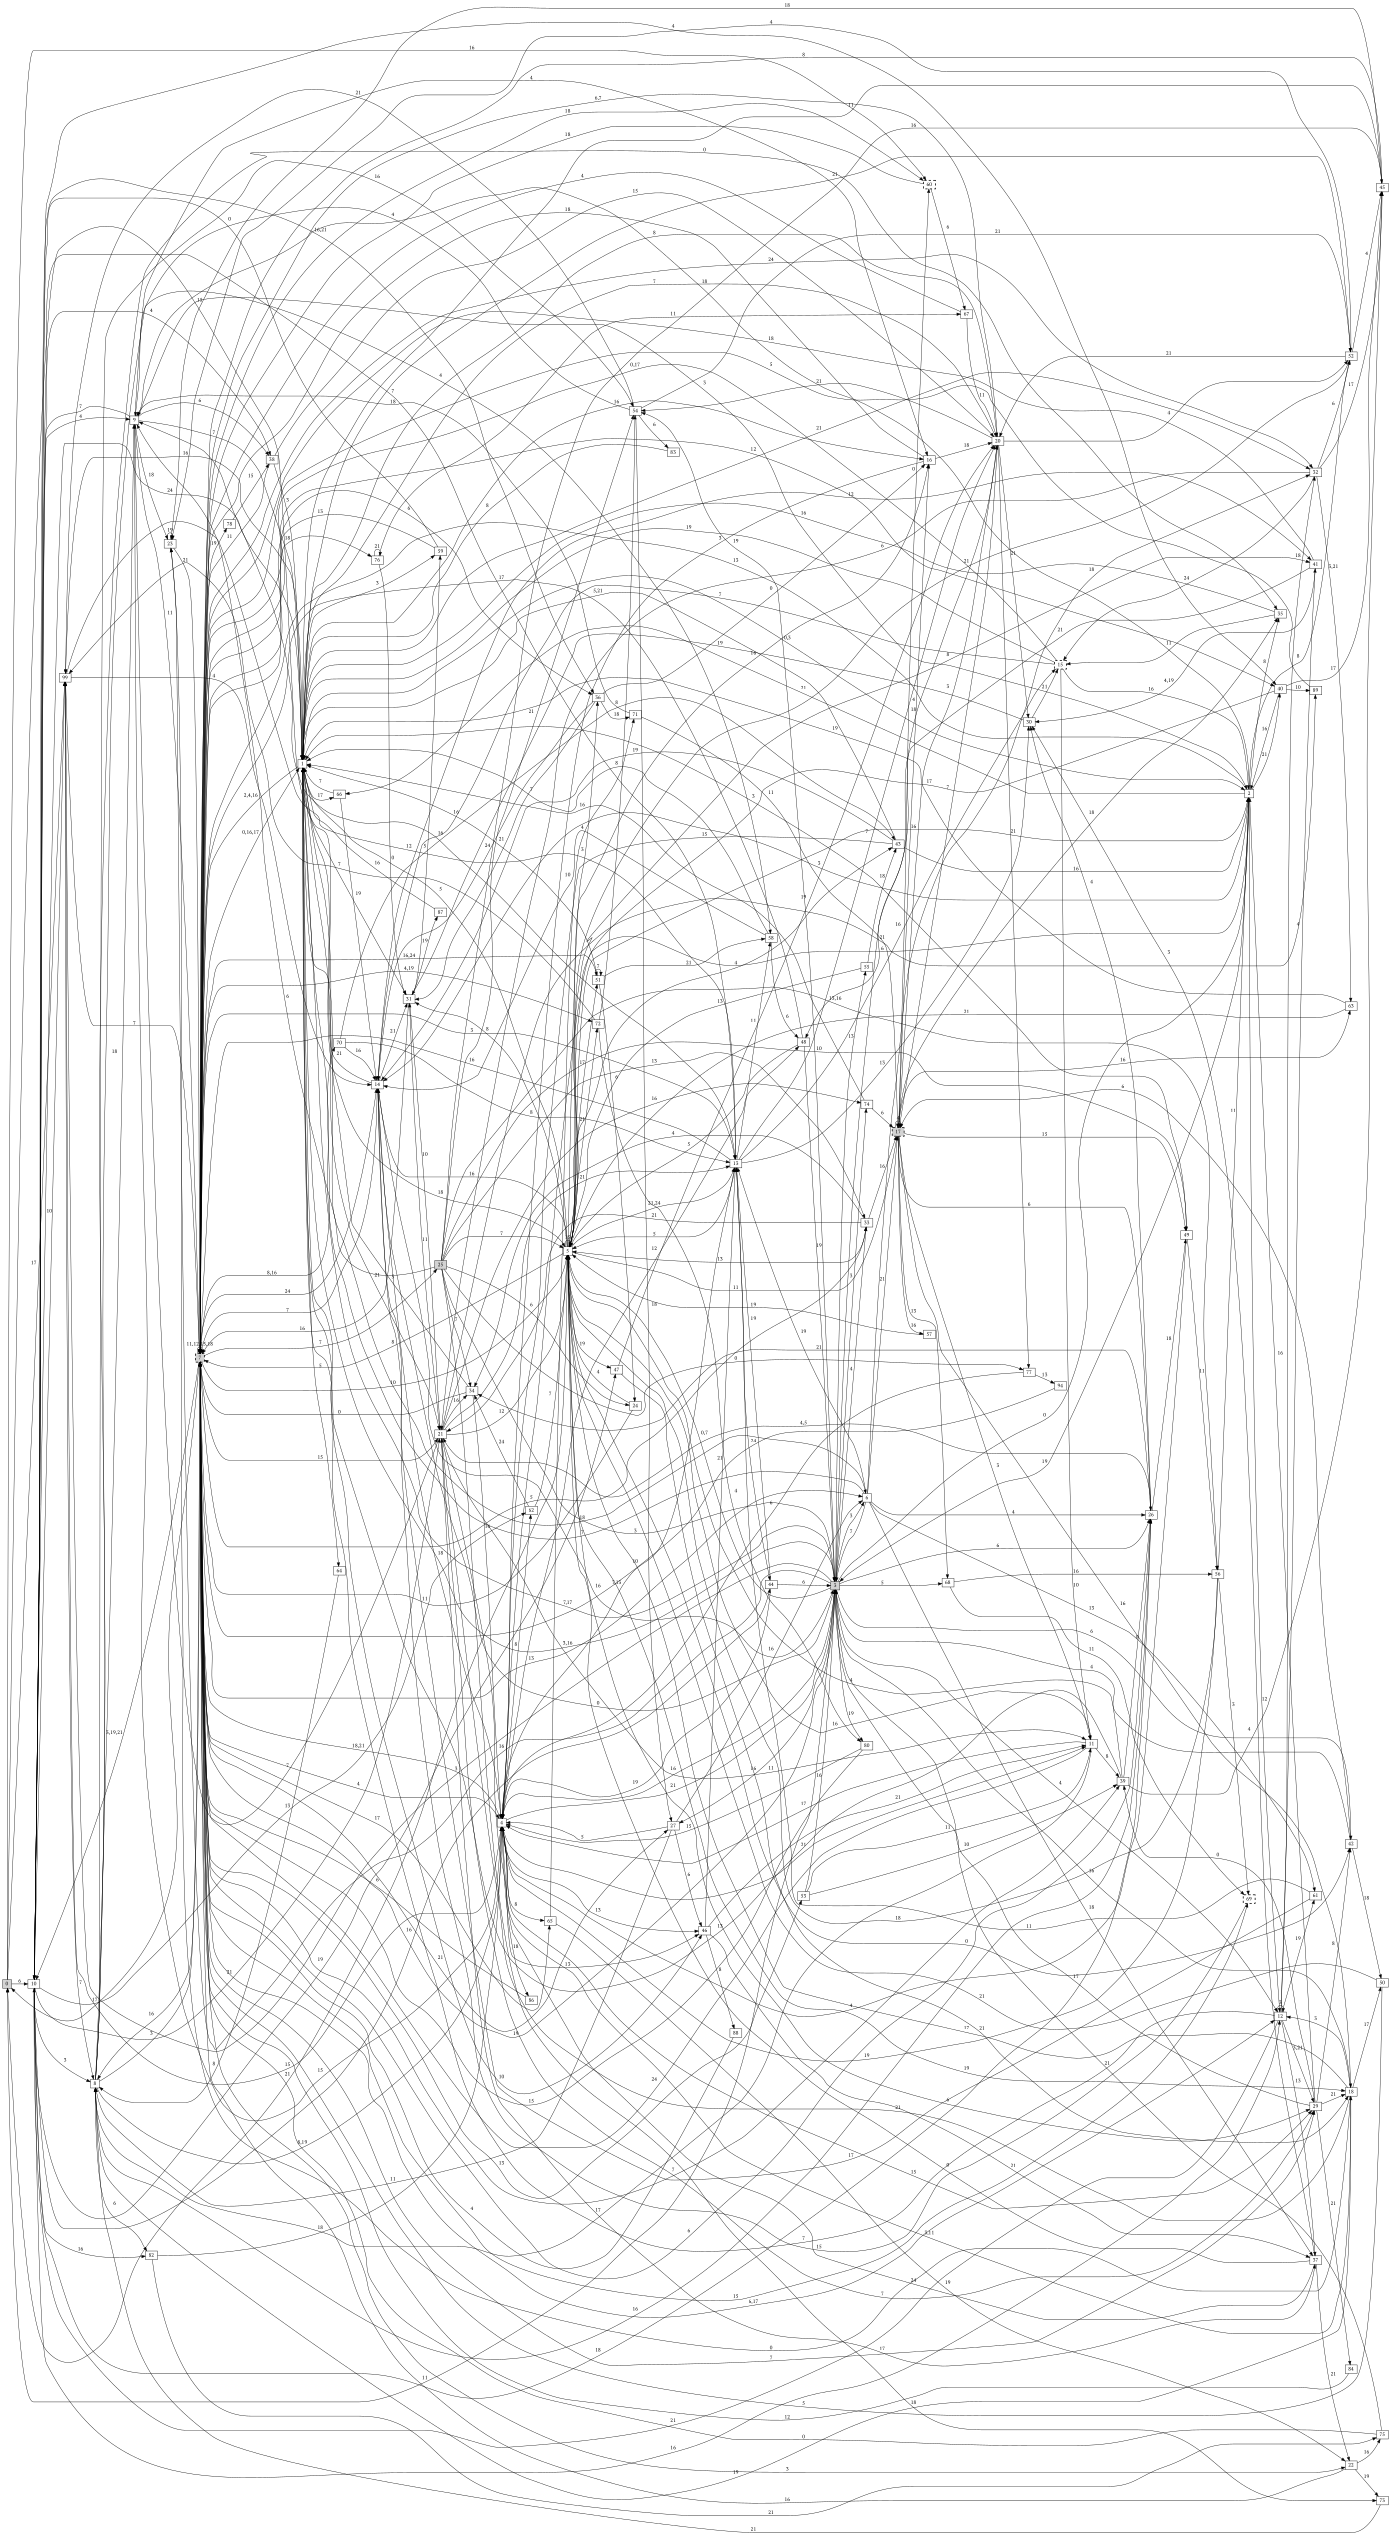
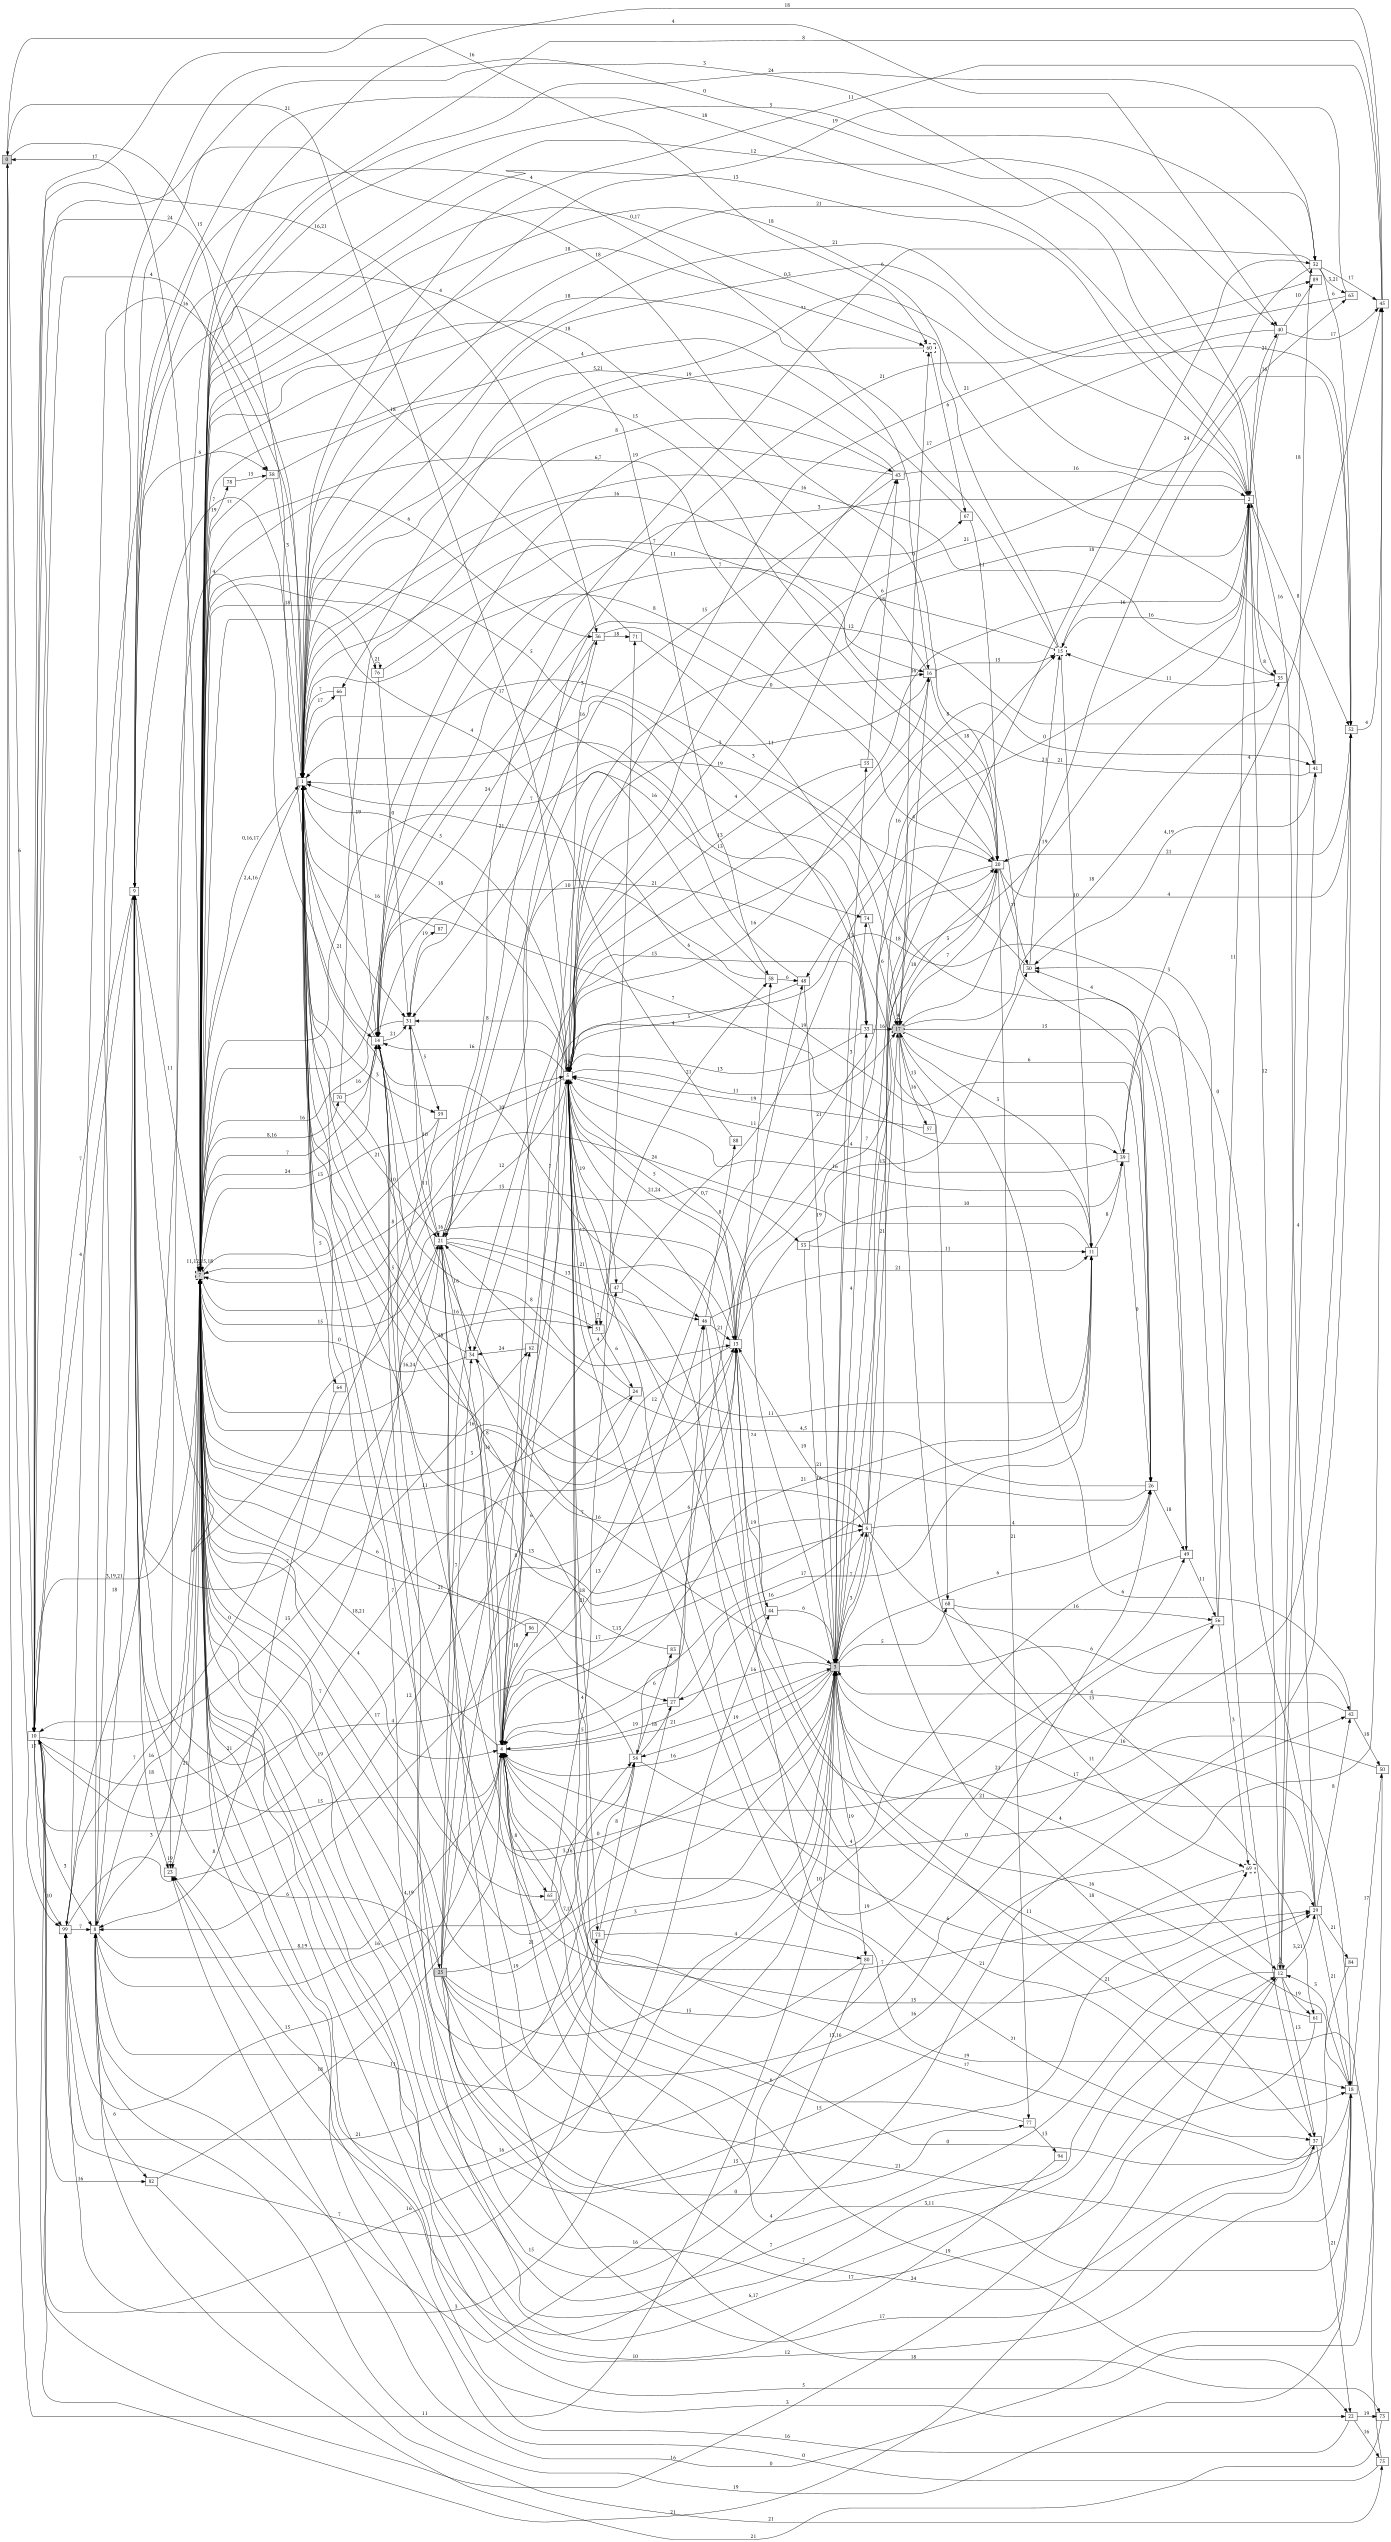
edge "16" -> "15": added, label "15"
